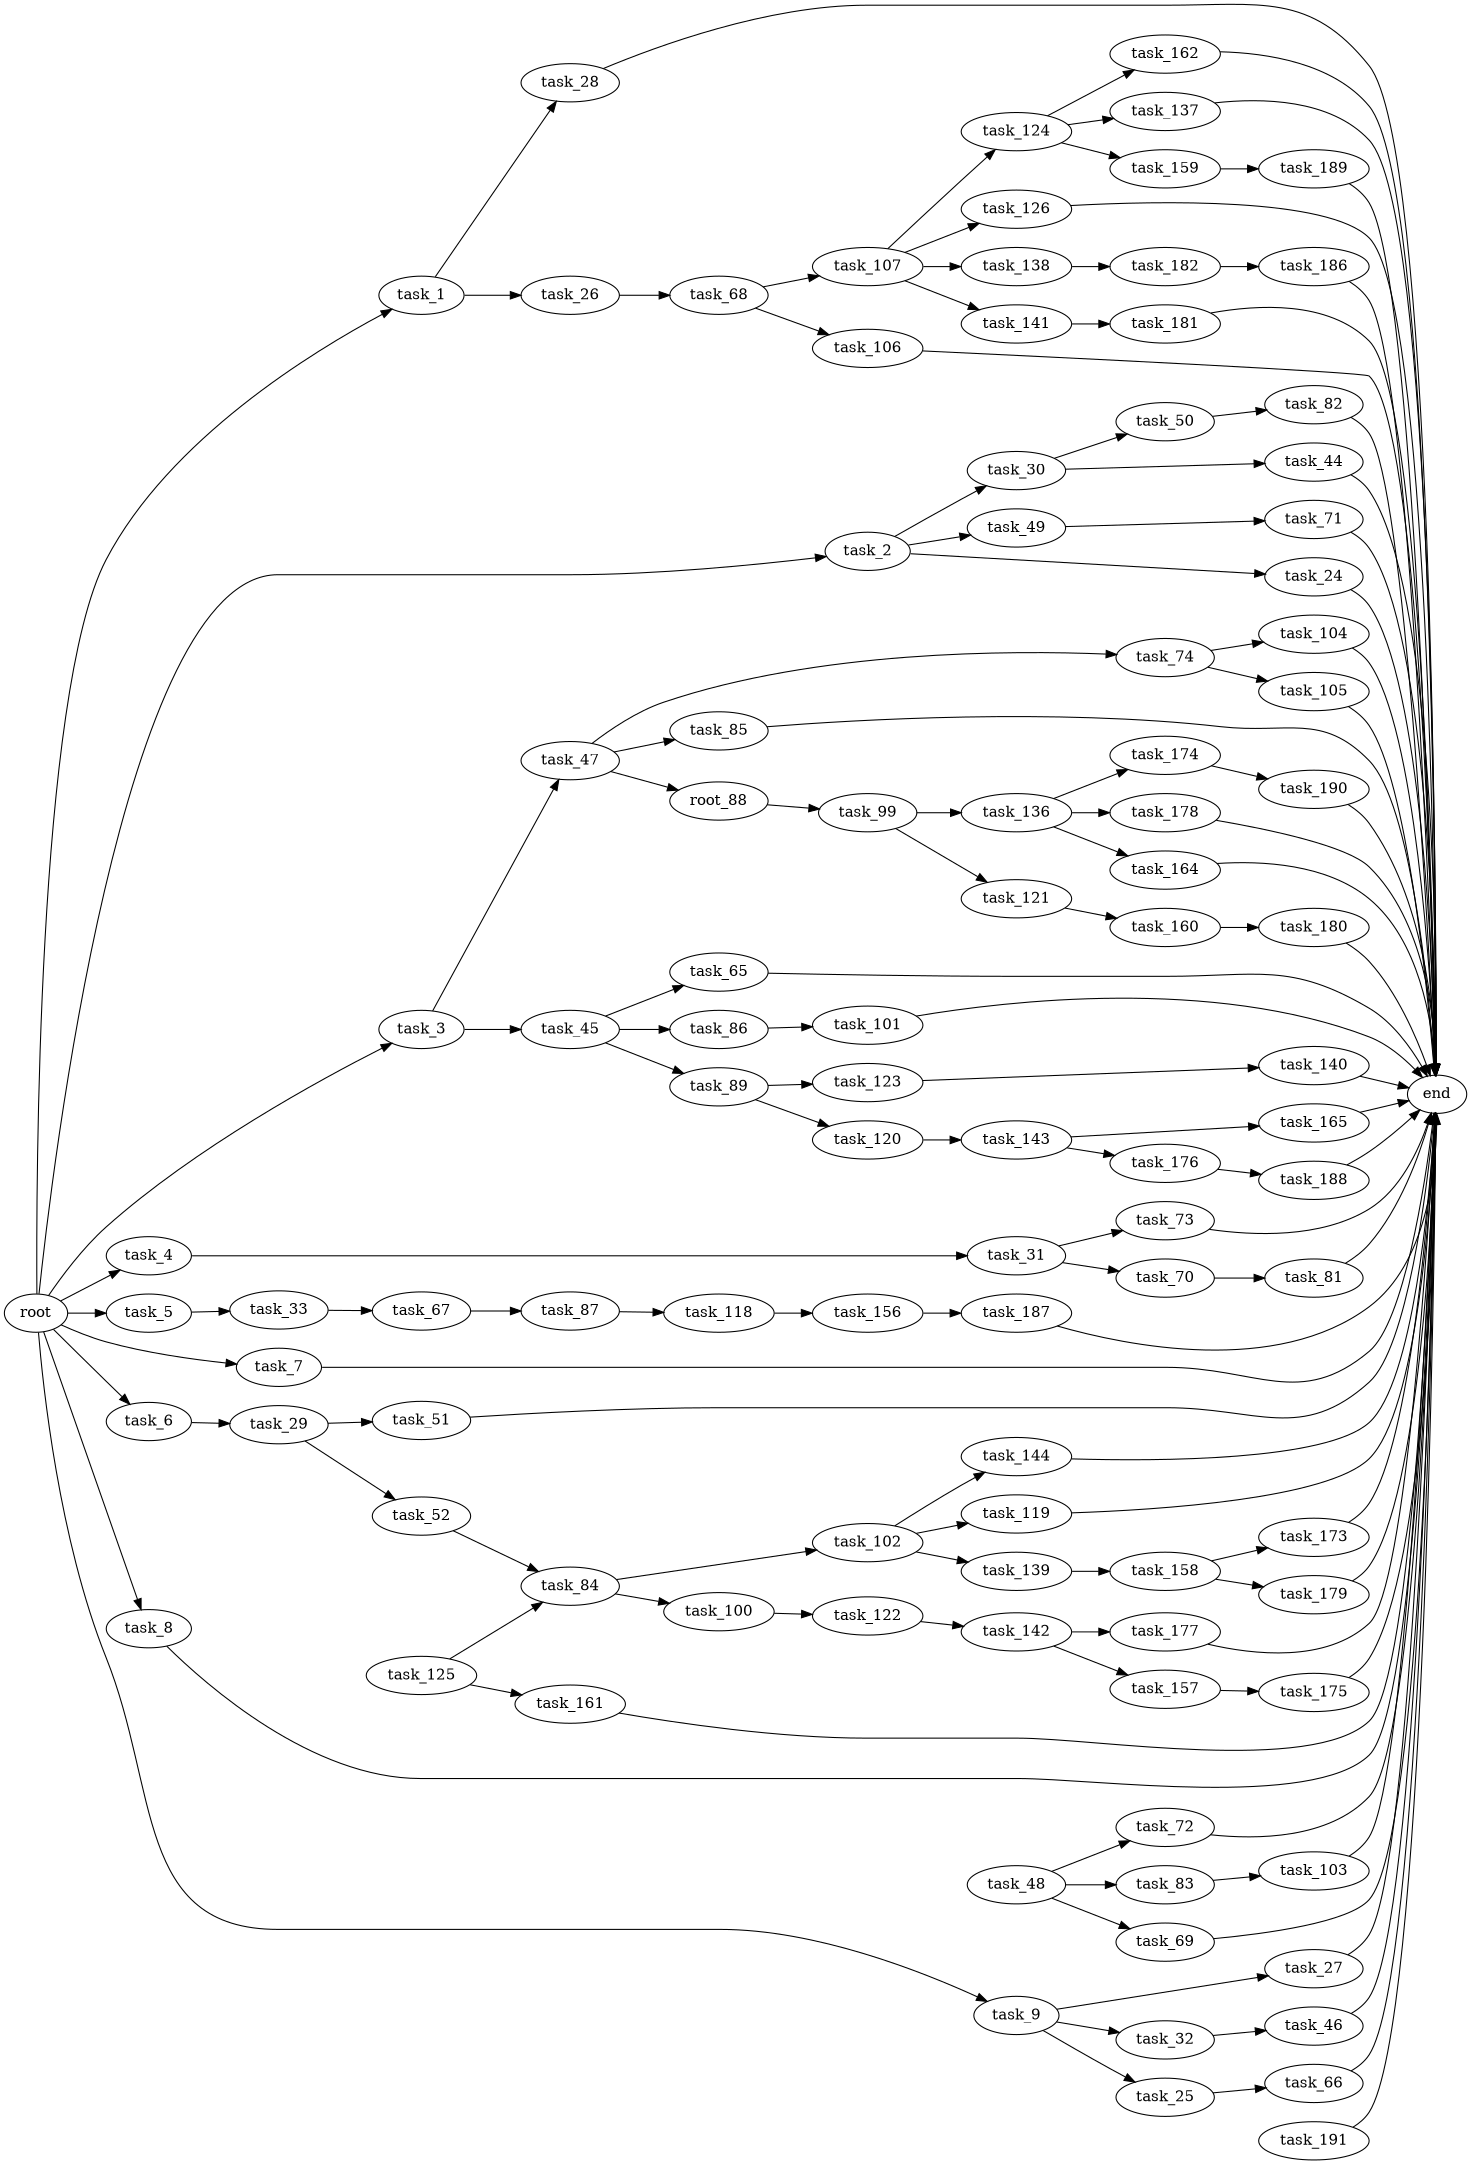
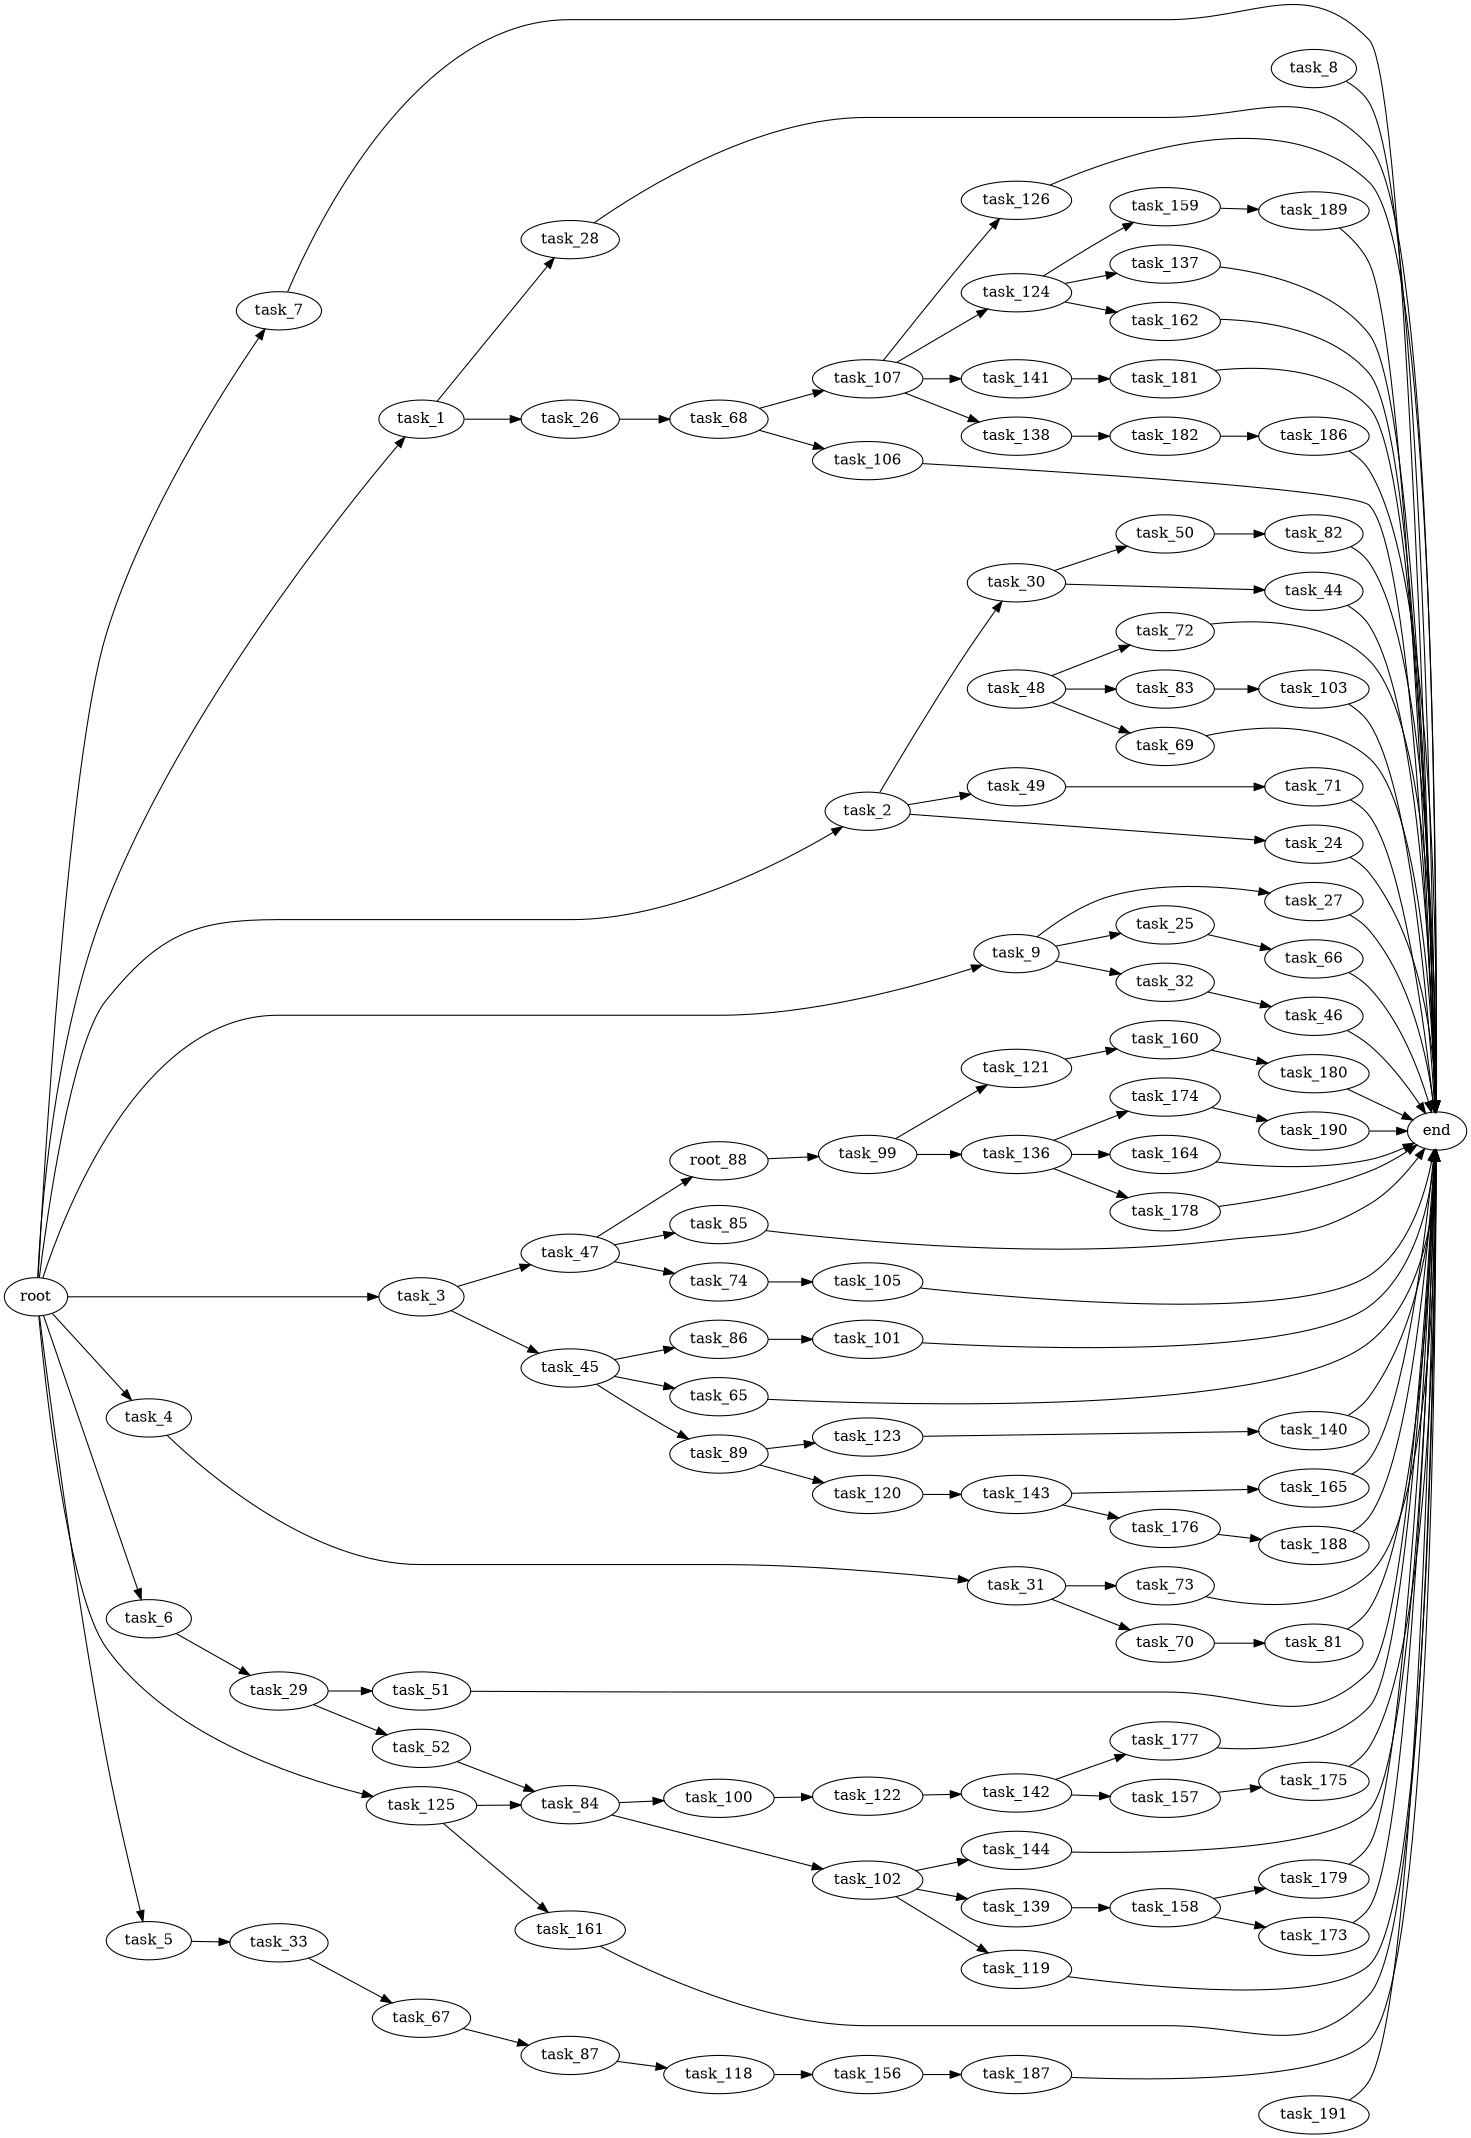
node "task_104": removed
edge "root" -> "task_8": now "root" -> "task_125"
